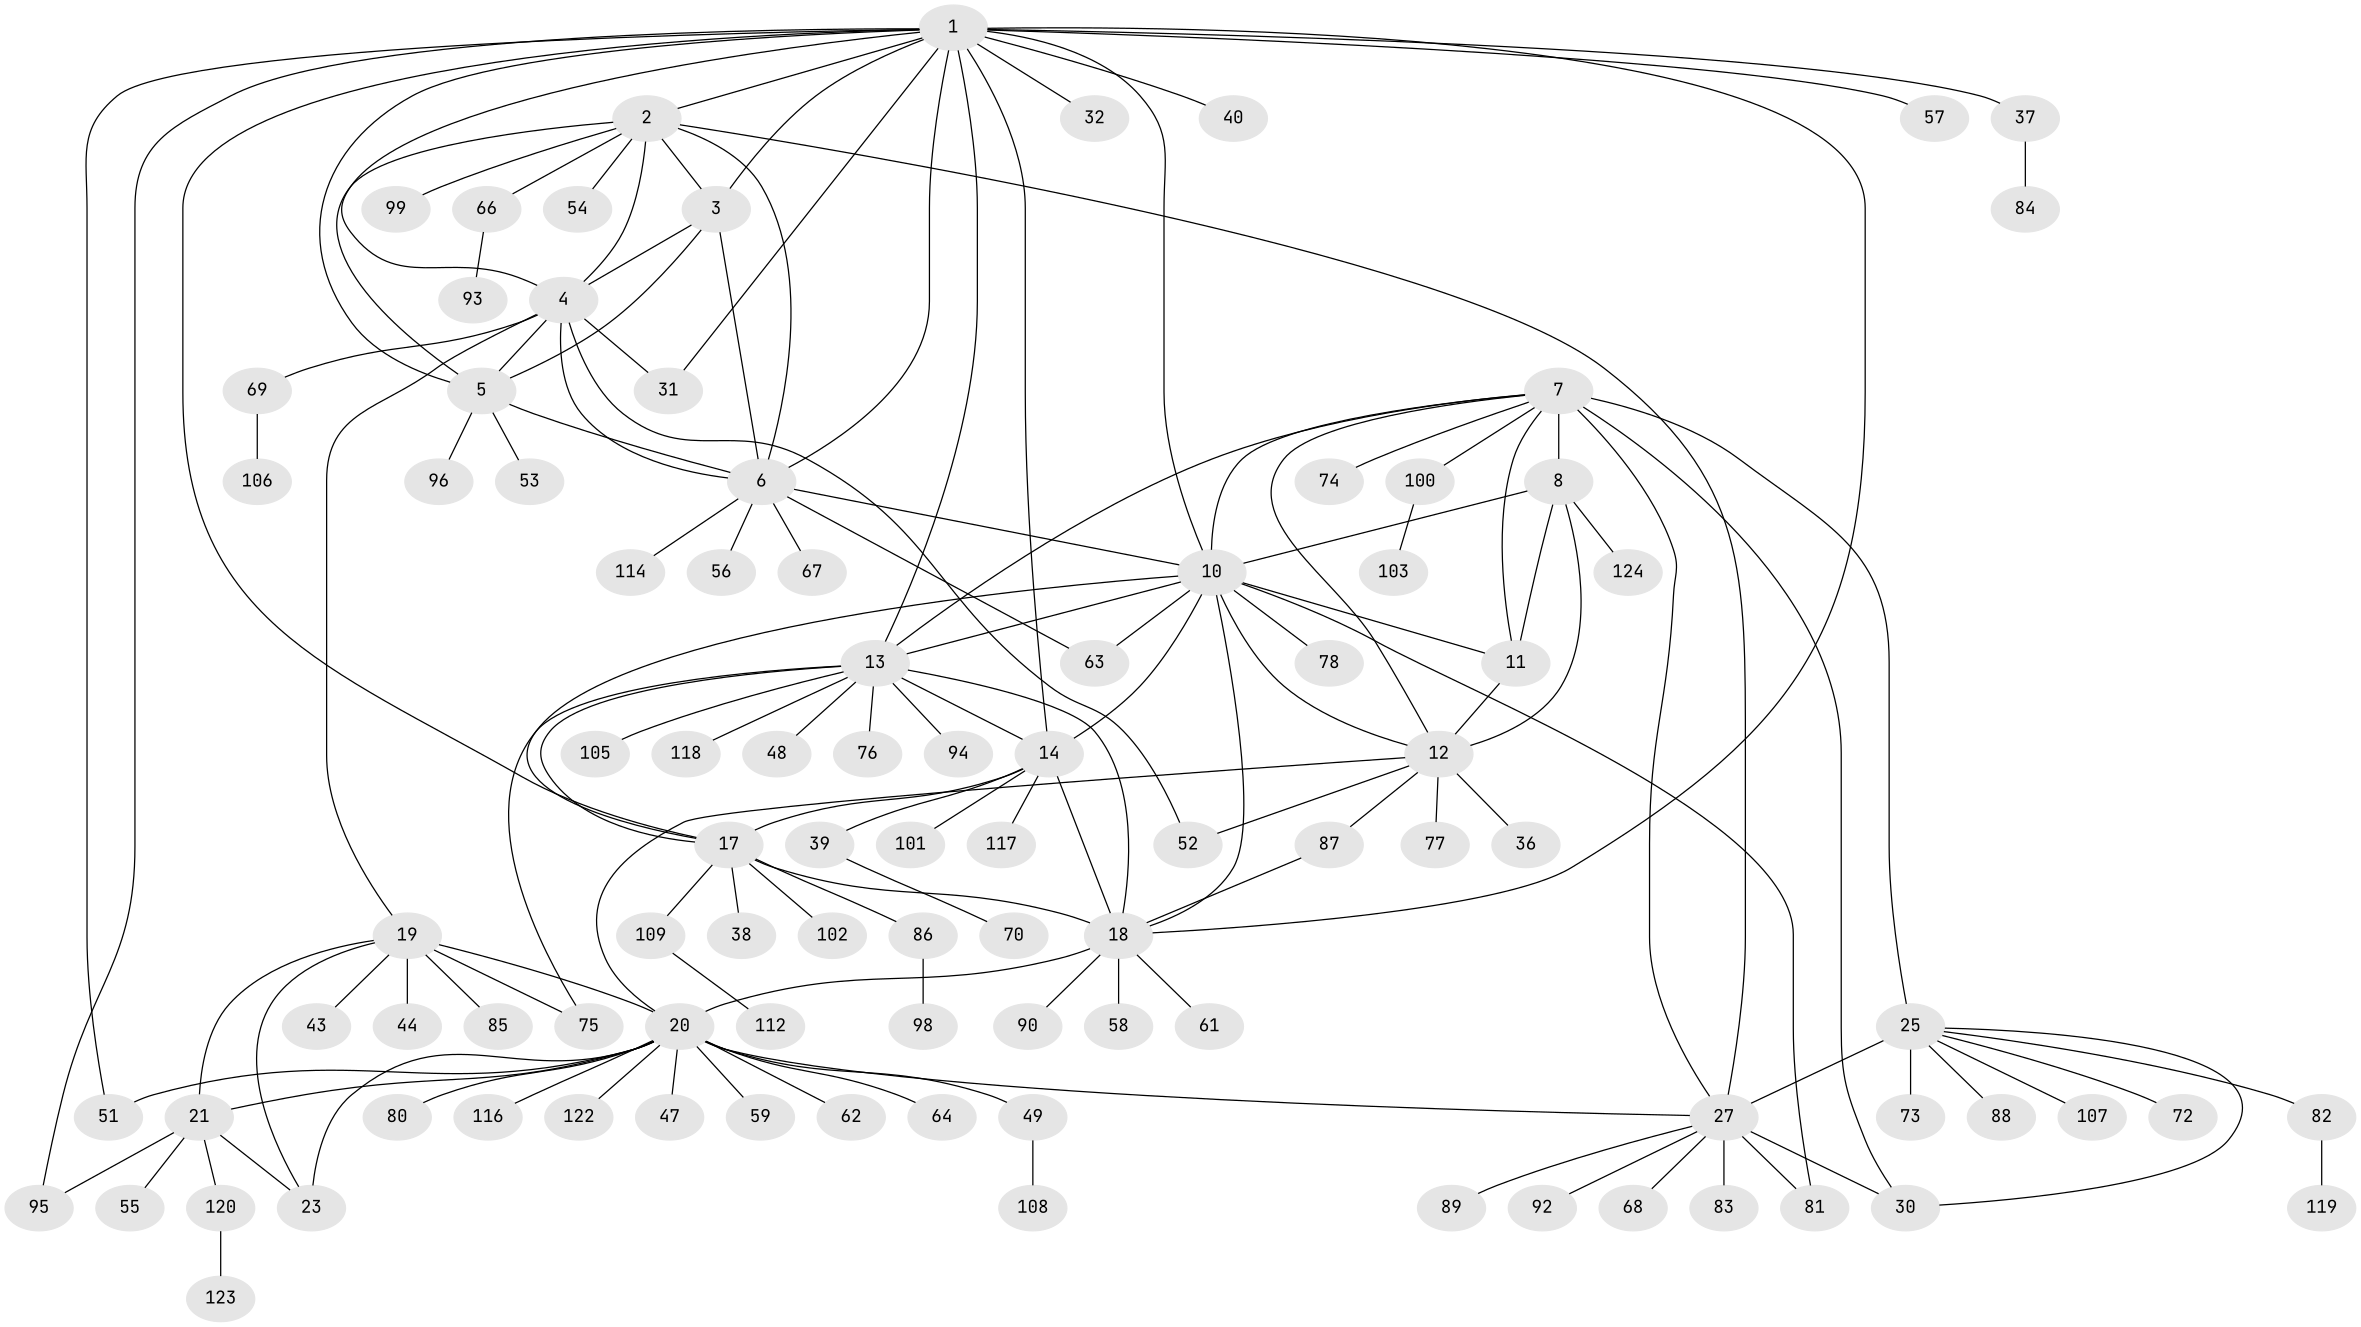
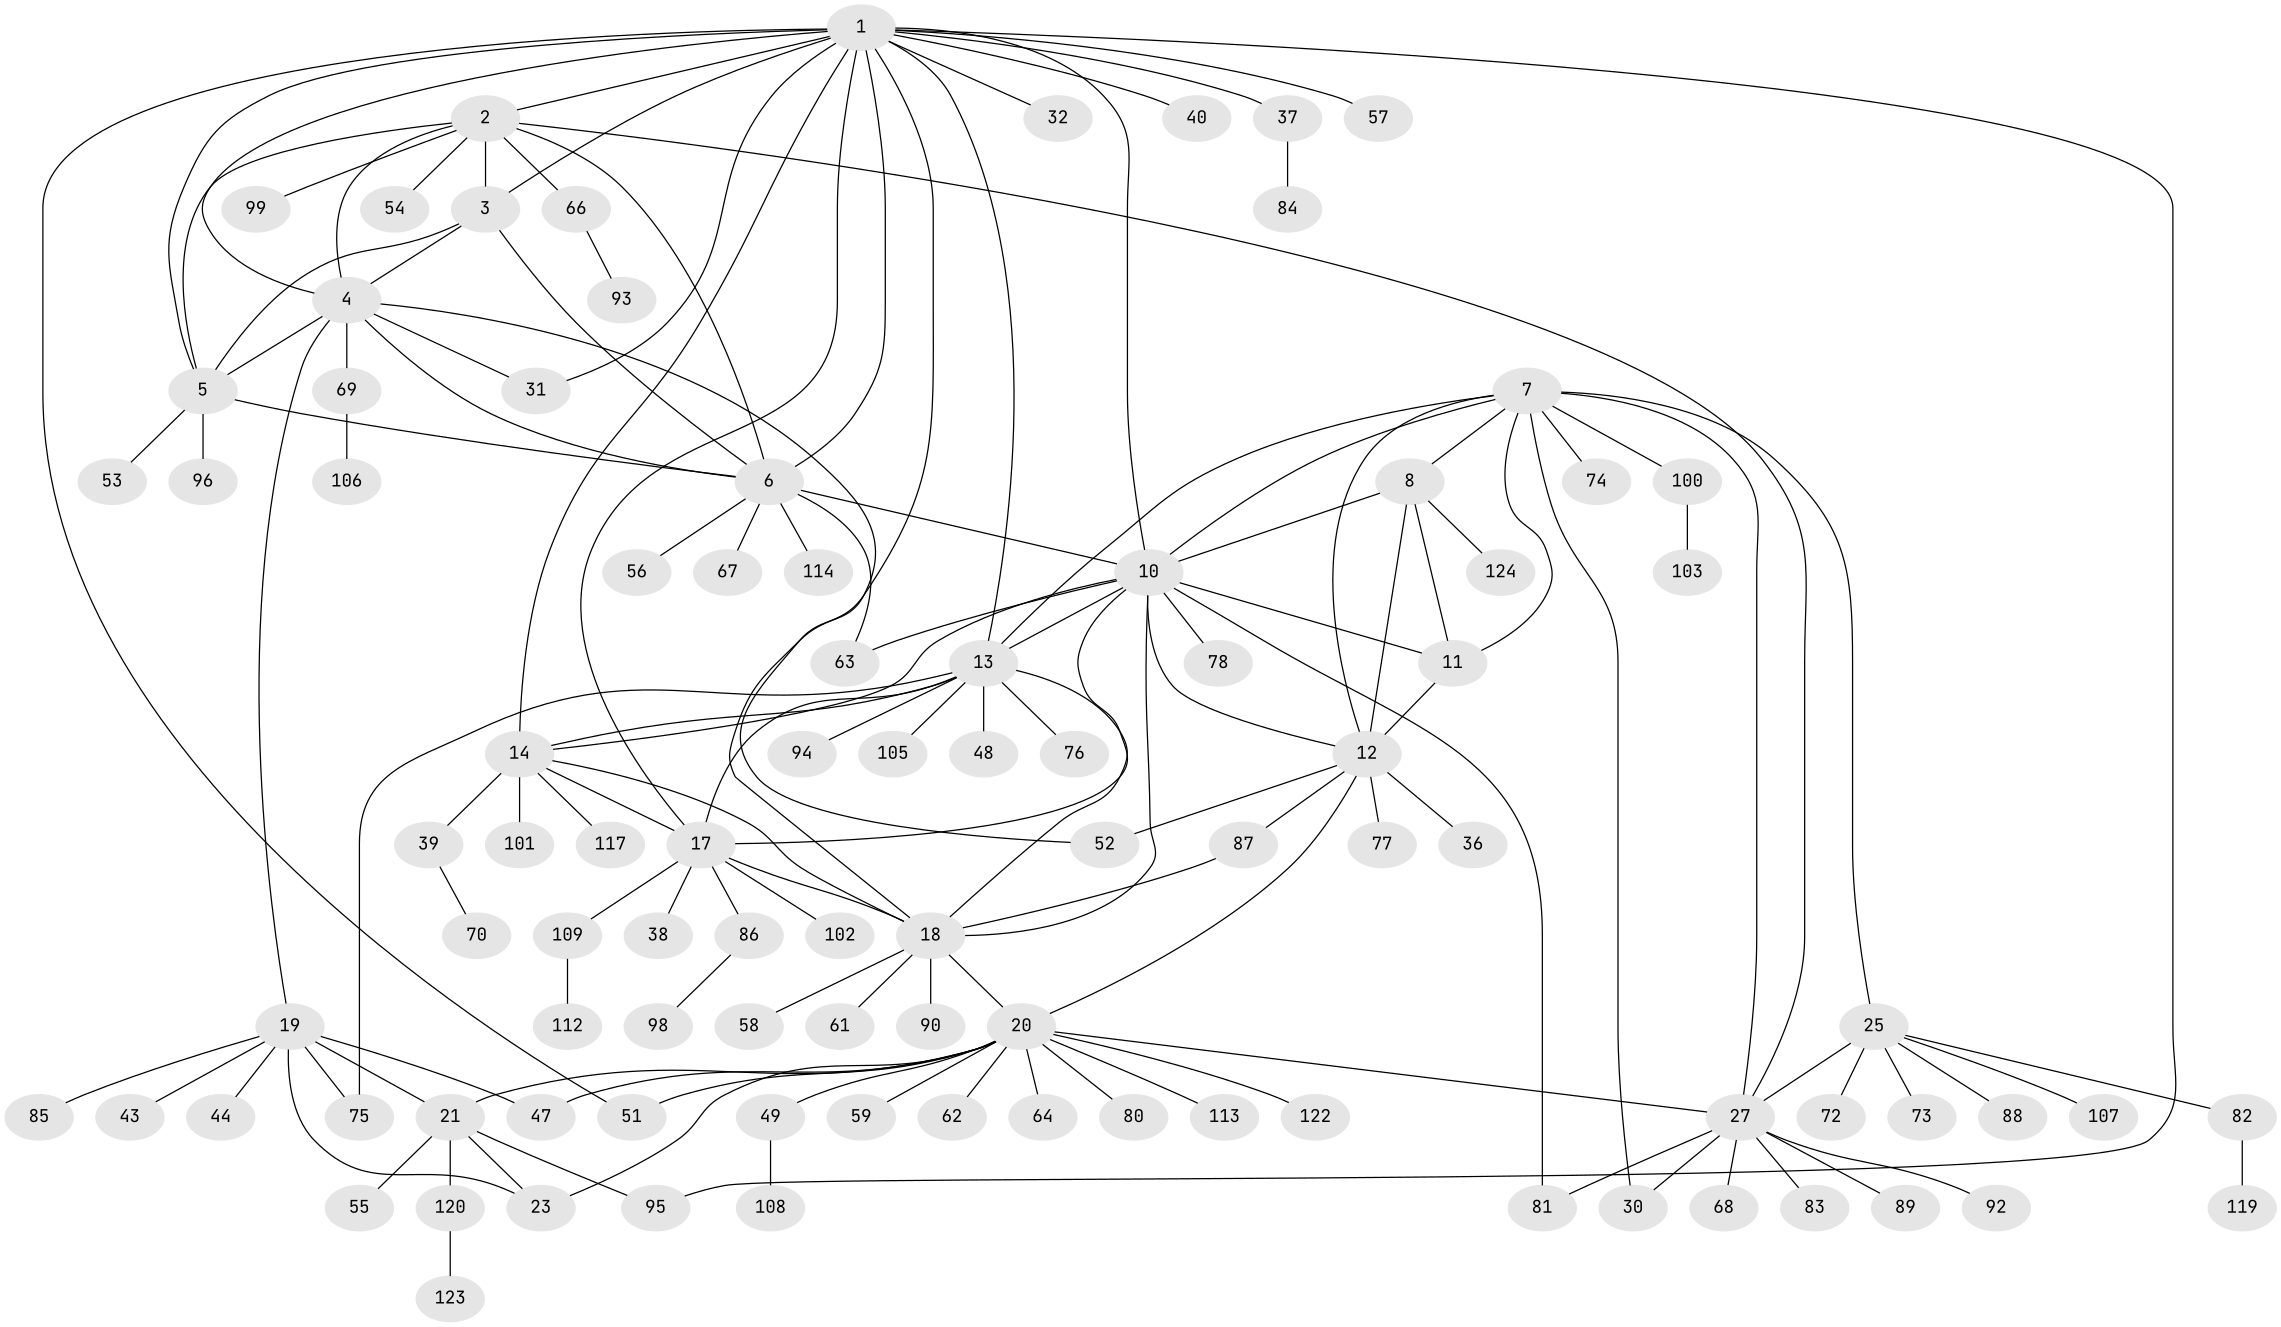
node "118": removed
edge "19" -- "20": now "19" -- "47"
edge "25" -- "30": removed
node "116": label "116" -> "113"
